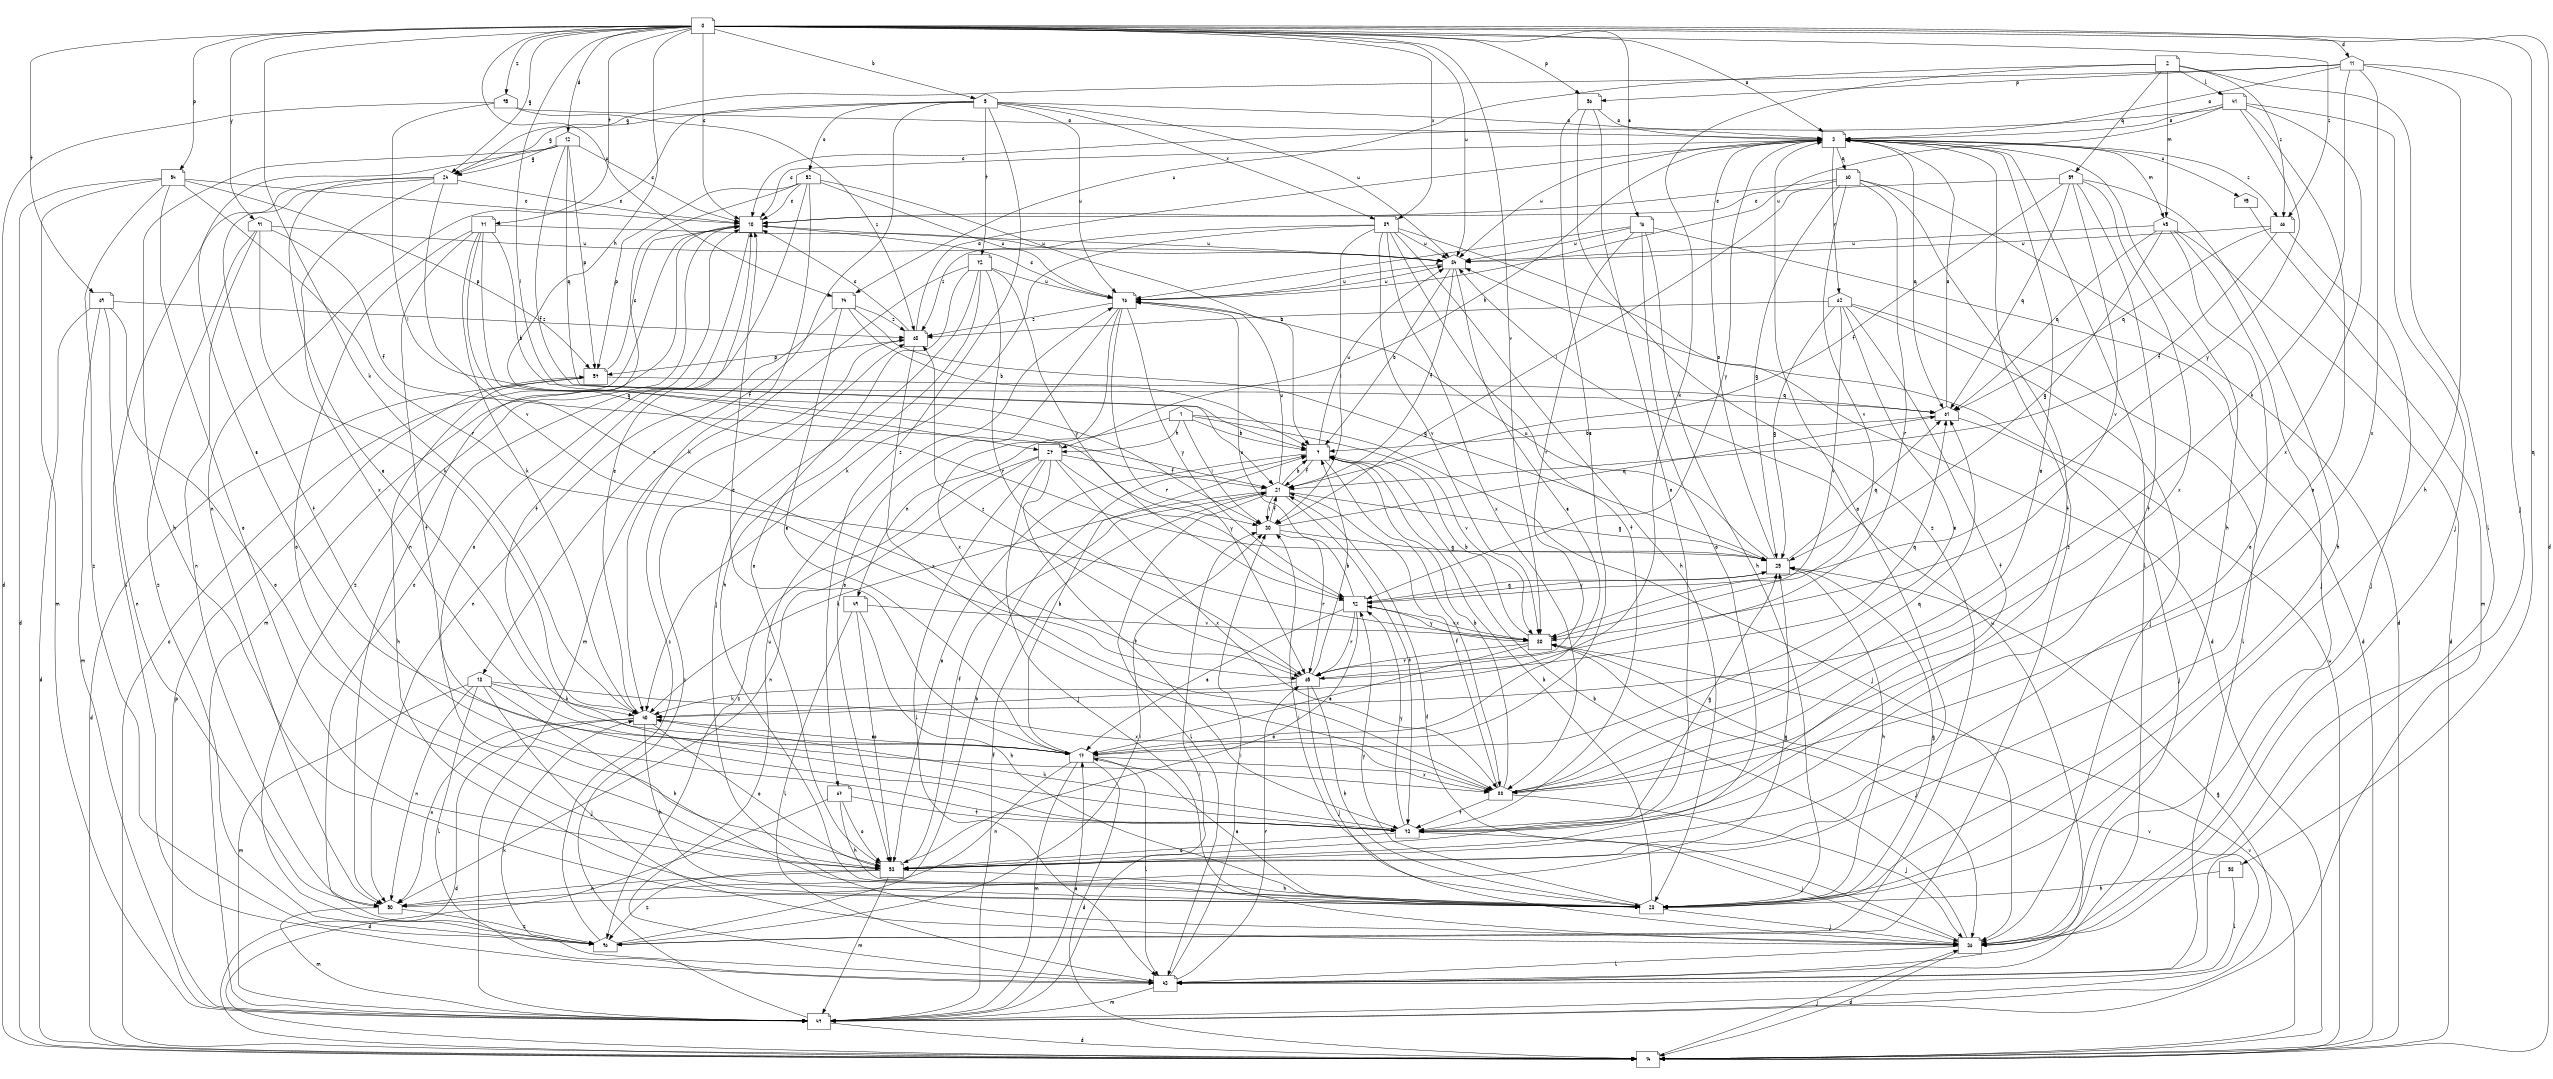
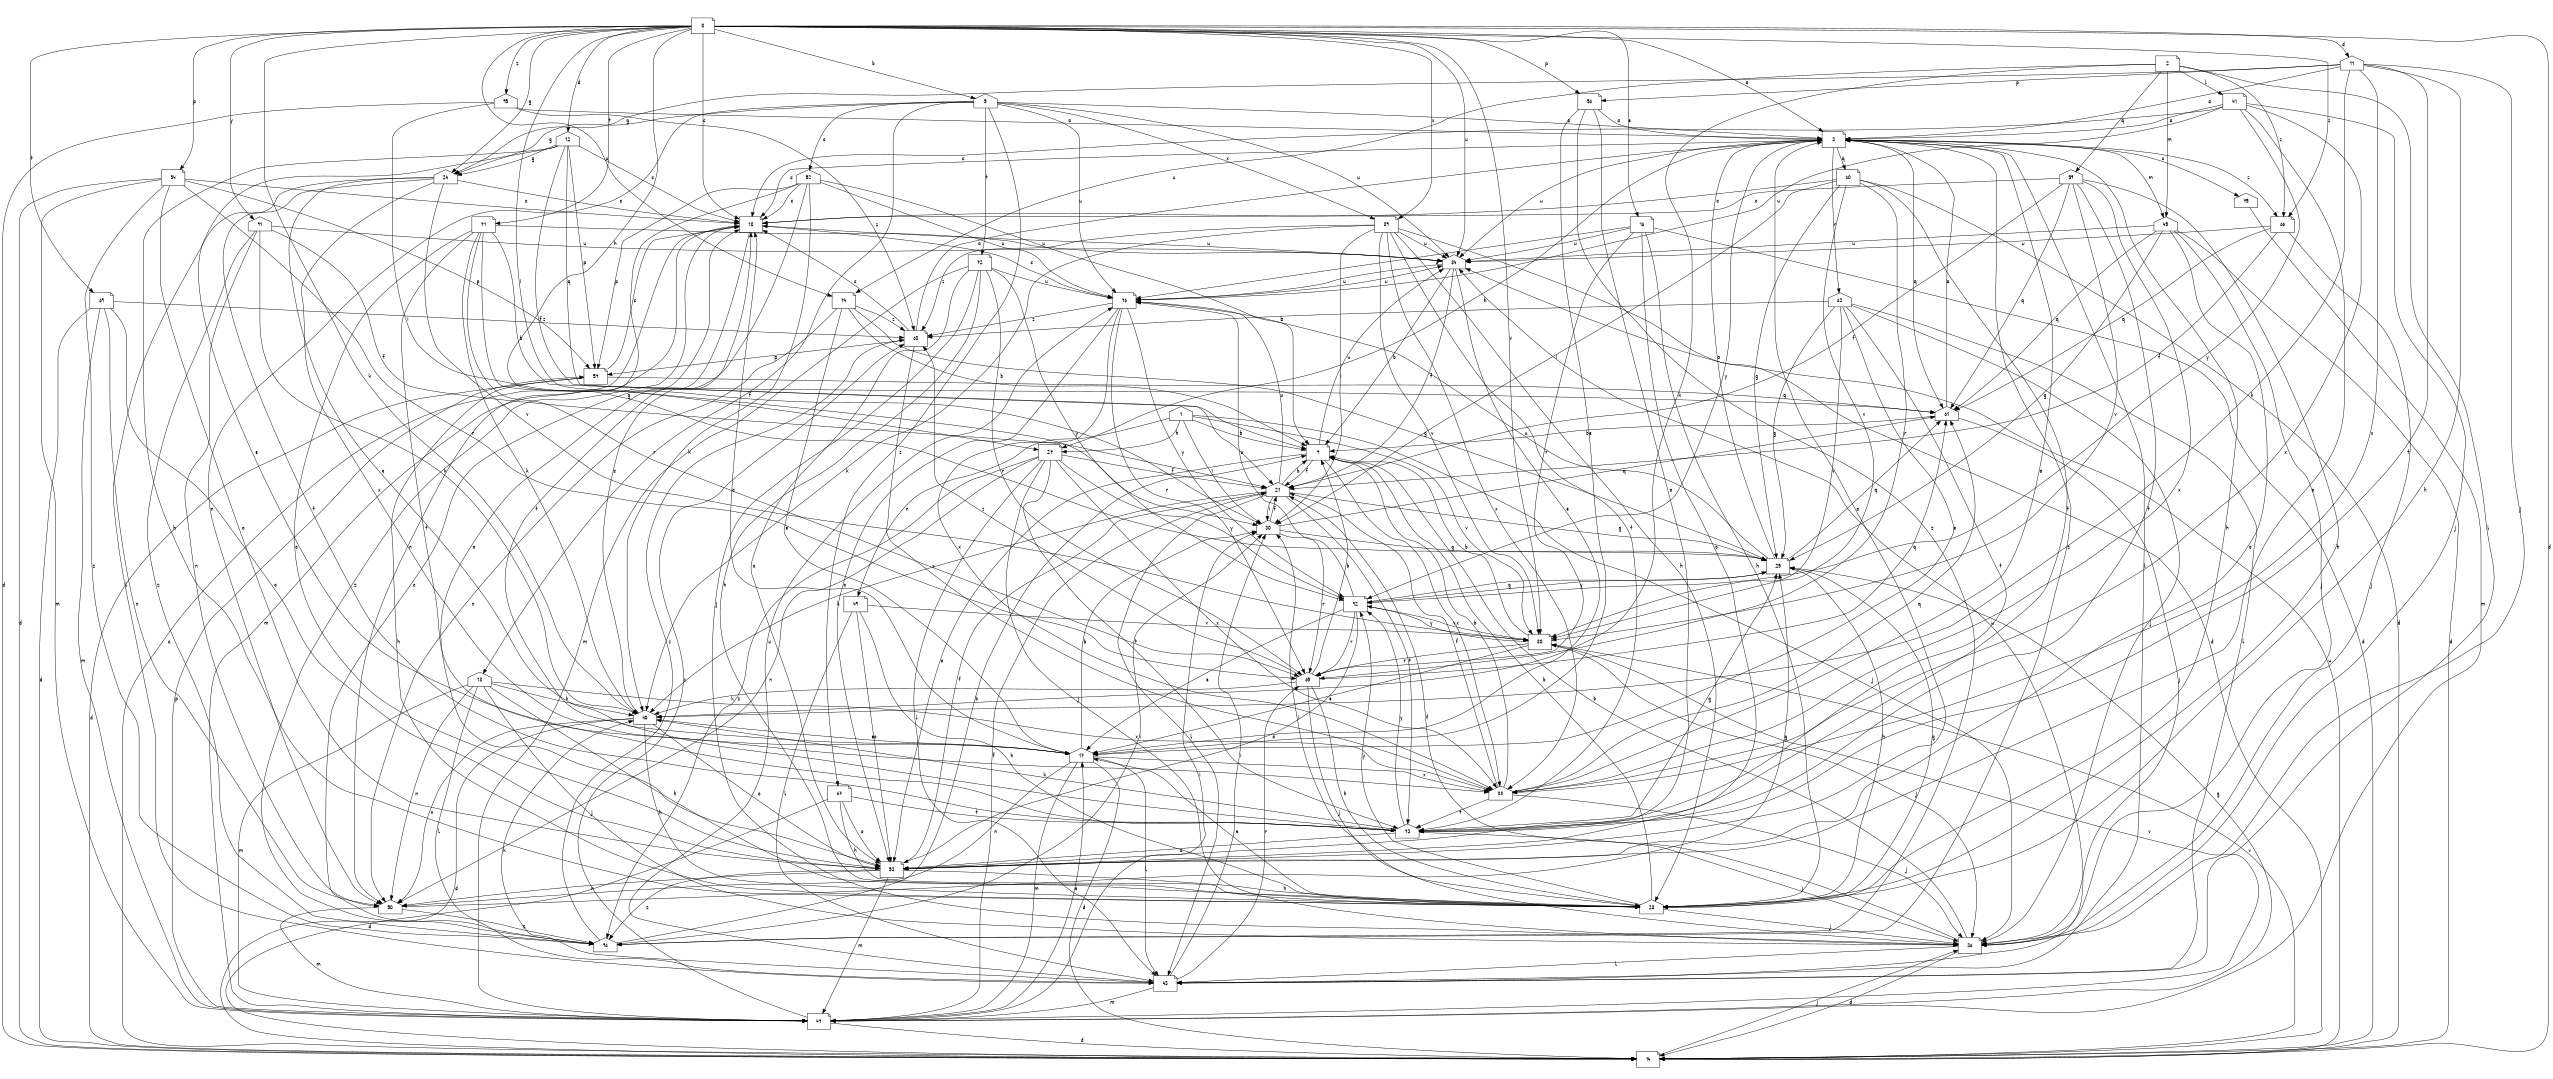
edge "17" -> "7": now "17" -> "30"
edge "11" -> "73": added, label "t"
node "58": removed
